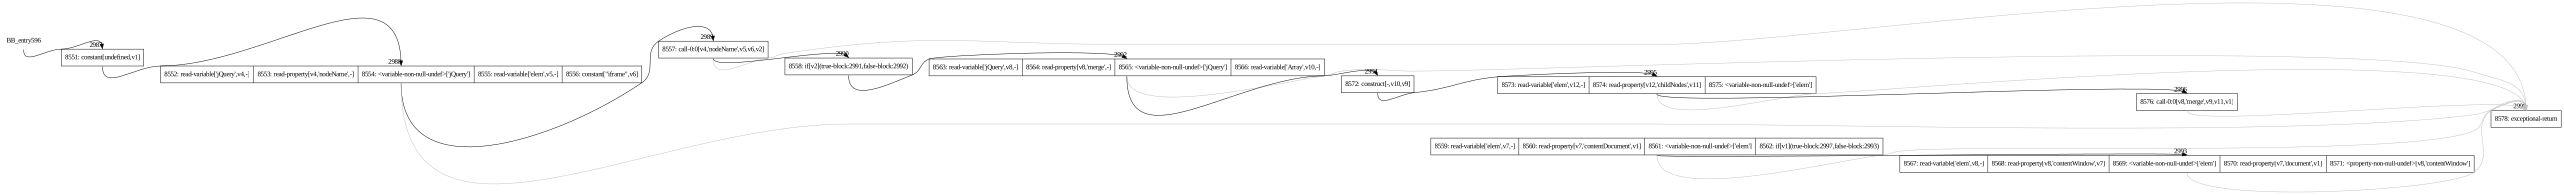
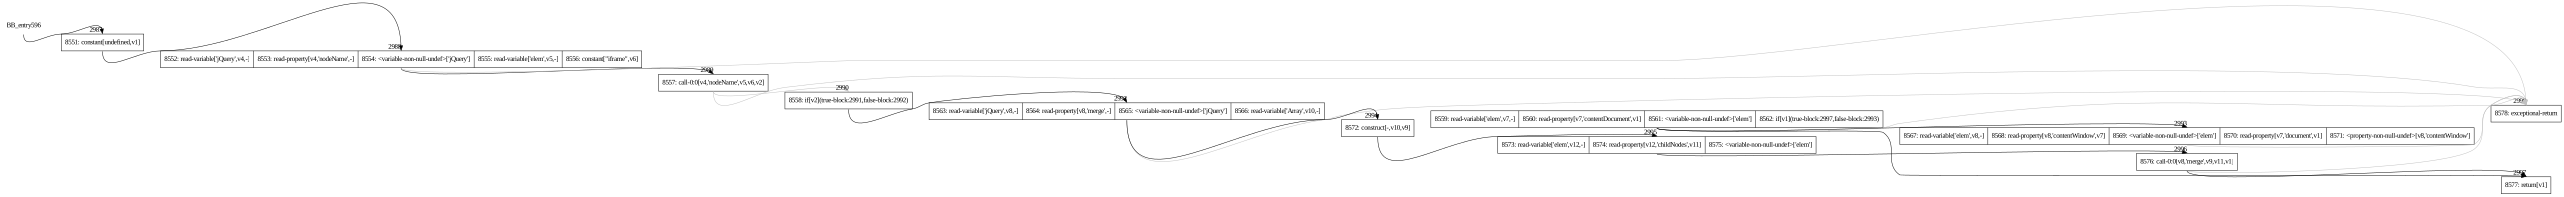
edge "8557: call-0:0[v4,'nodeName',v5,v6,v2]" -> "8558: if[v2](true-block:2991,false-block:2992)": color black -> gray
edge "8573: read-variable['elem',v12,-]" -> "8578: exceptional-return": removed
node "8577: return[v1]": added
